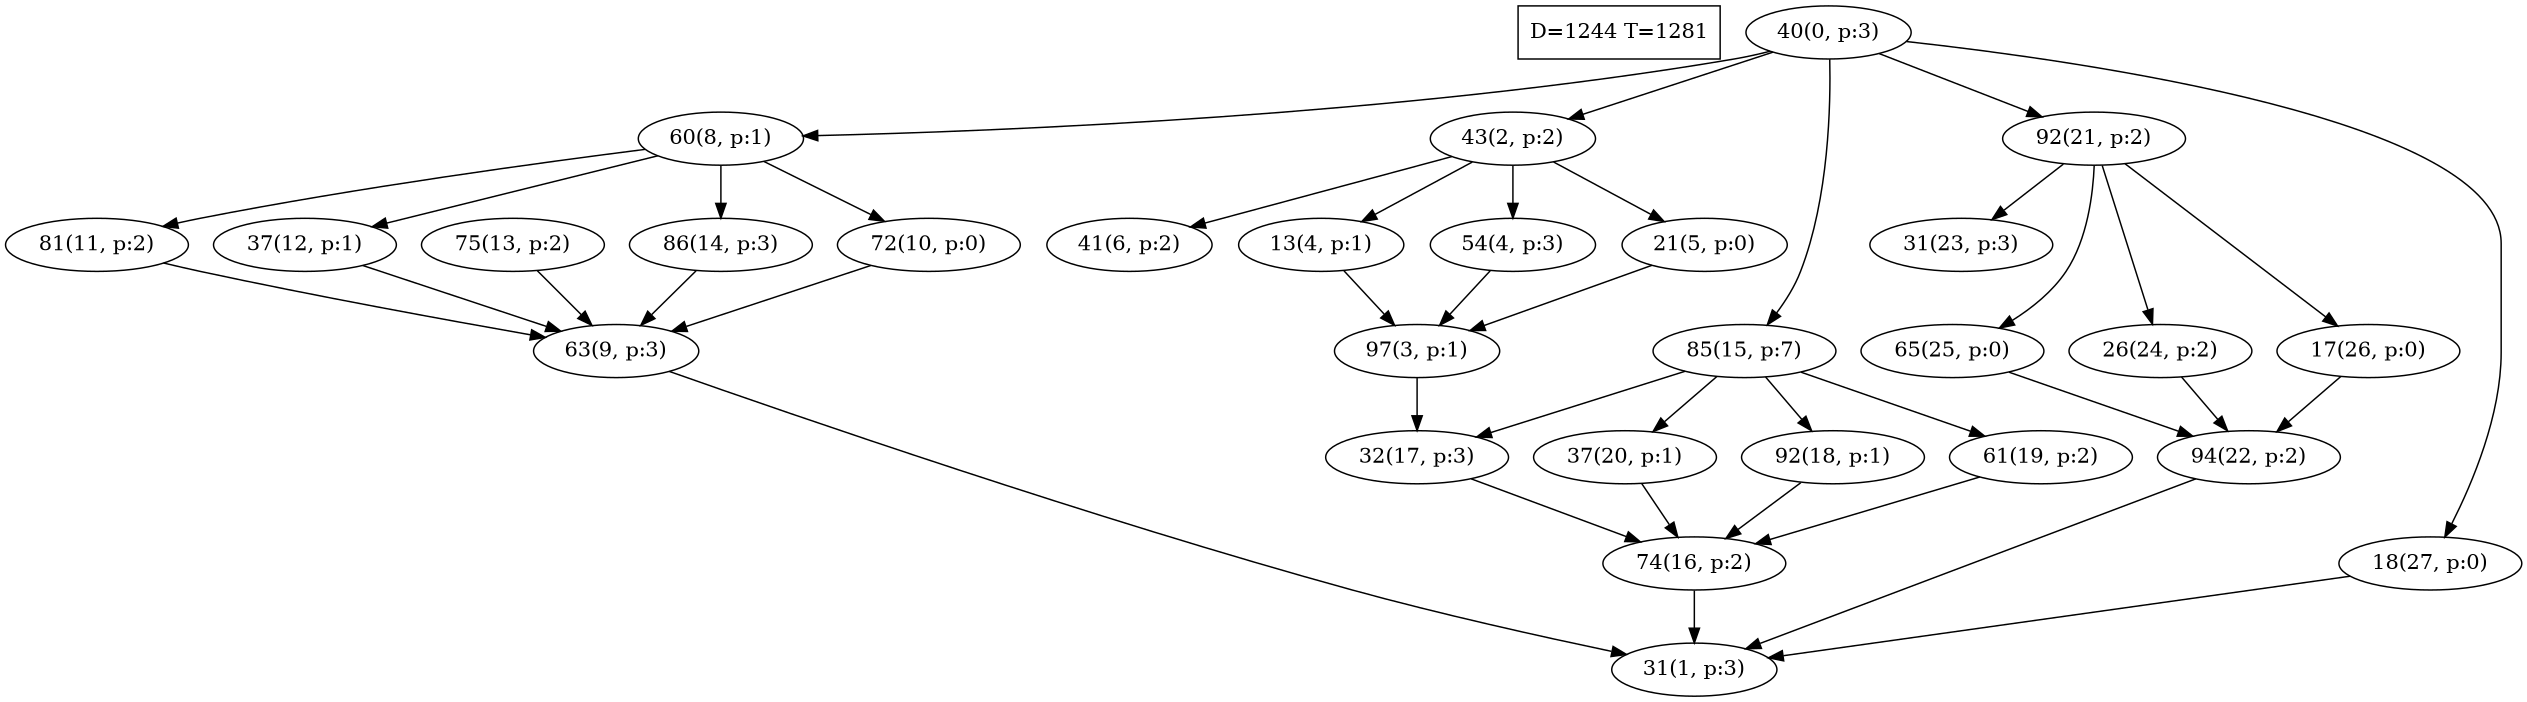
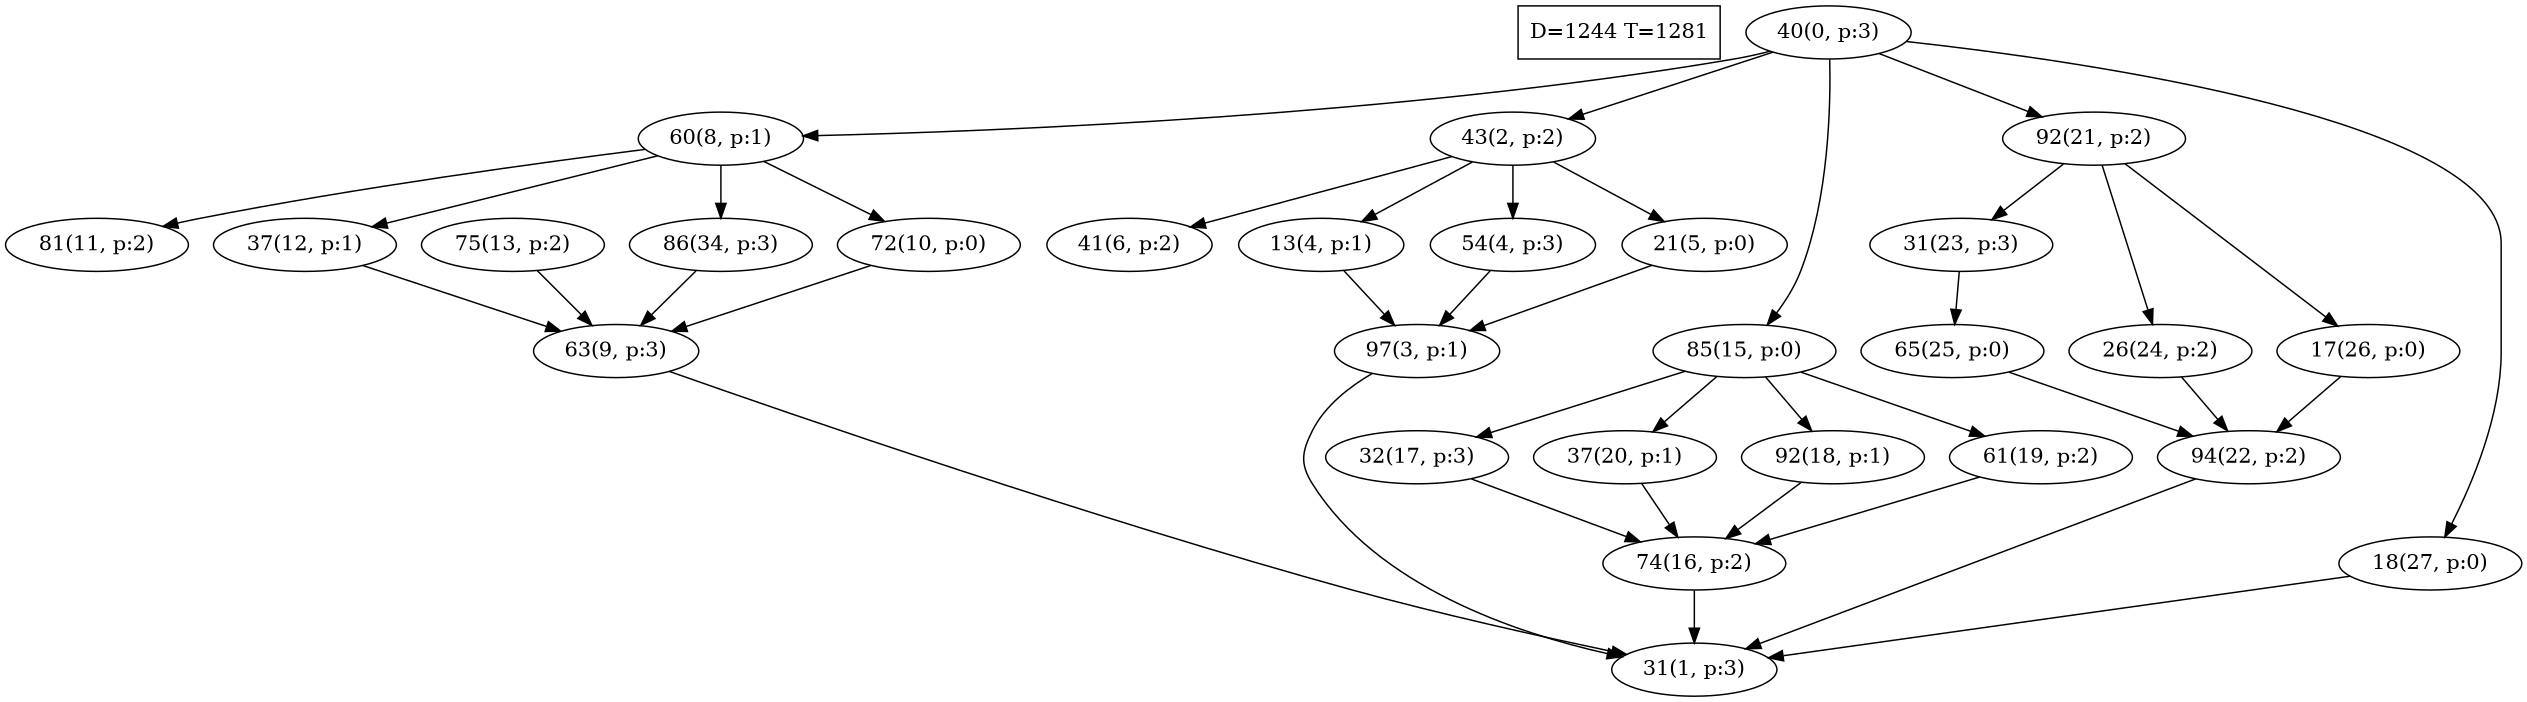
node "86(14, p:3)": label "86(14, p:3)" -> "86(34, p:3)"
edge "92(21, p:2)" -> "65(25, p:0)": now "31(23, p:3)" -> "65(25, p:0)"
edge "81(11, p:2)" -> "63(9, p:3)": removed
node "85(15, p:7)": label "85(15, p:7)" -> "85(15, p:0)"
edge "97(3, p:1)" -> "32(17, p:3)": now "97(3, p:1)" -> "31(1, p:3)"
